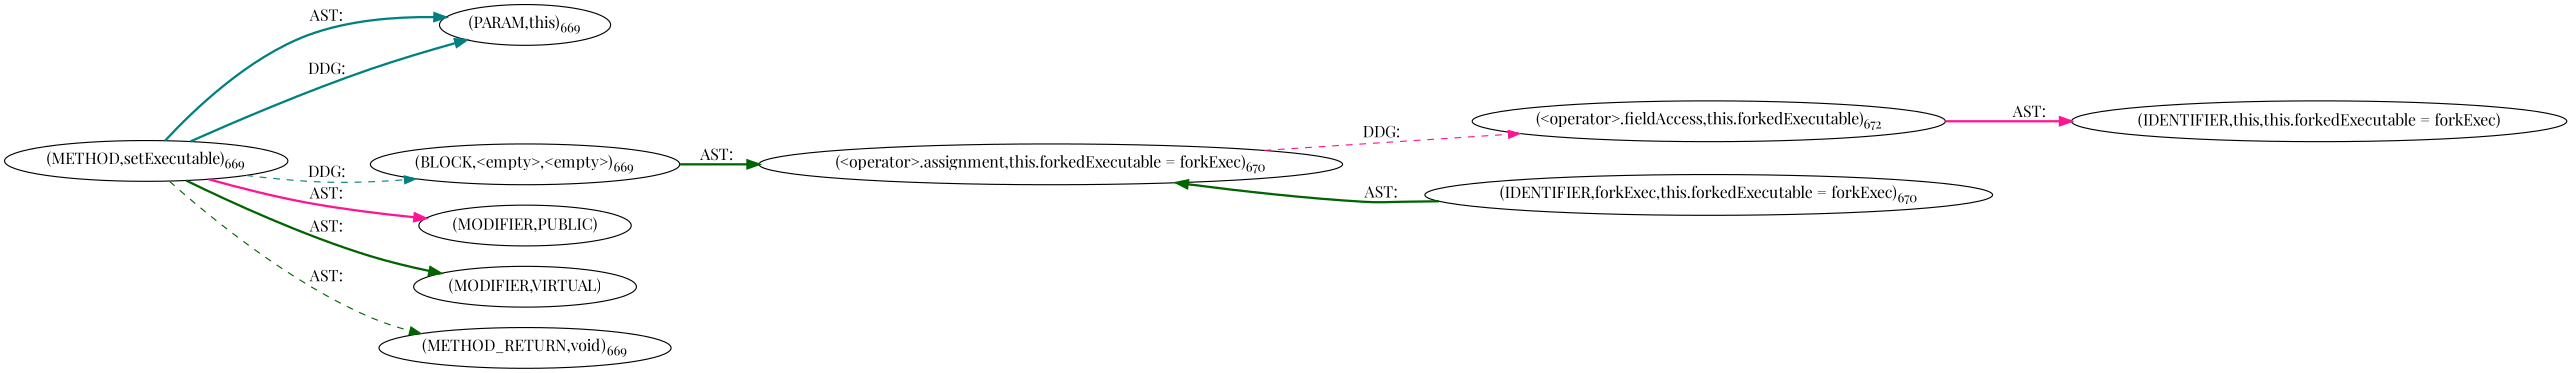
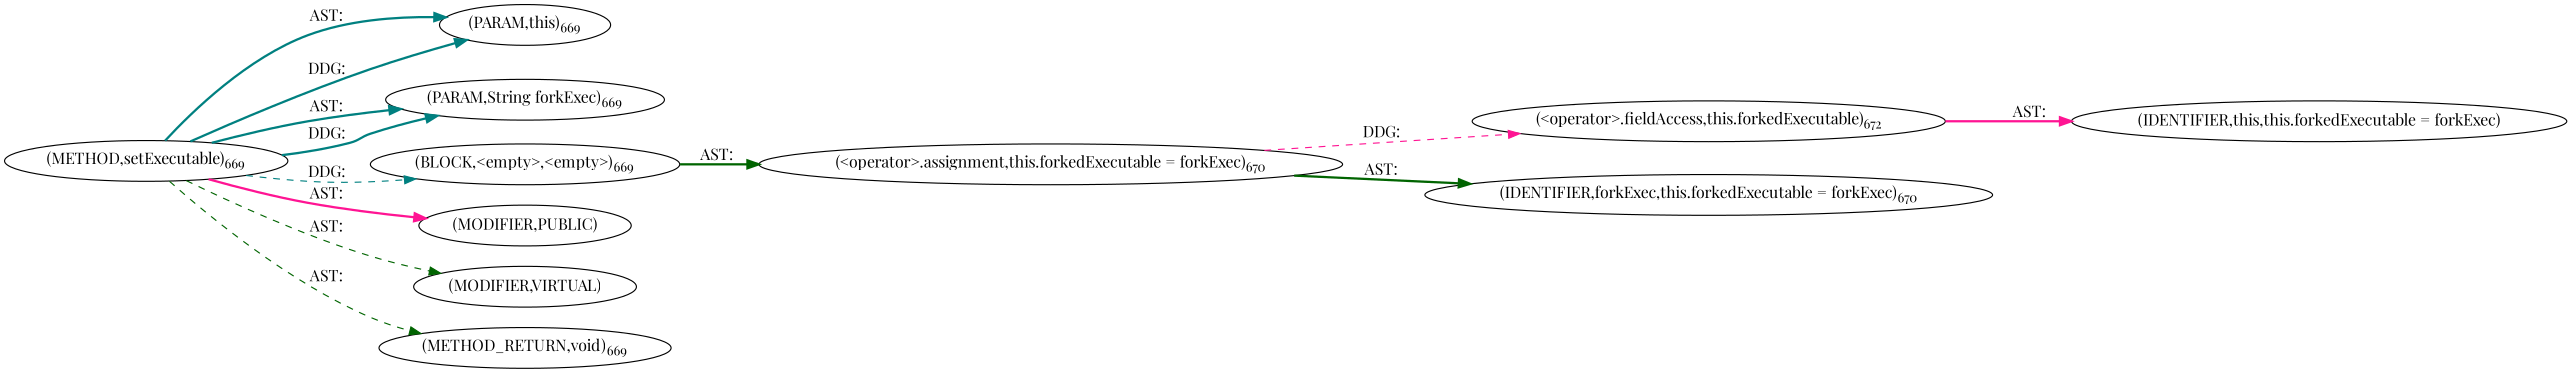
node "(PARAM,String forkExec)": added
edge "(IDENTIFIER,forkExec,this.forkedExecutable = forkExec)" -> "(<operator>.assignment,this.forkedExecutable = forkExec)": reversed
edge "(METHOD,setExecutable)" -> "(MODIFIER,VIRTUAL)": style bold -> dashed
